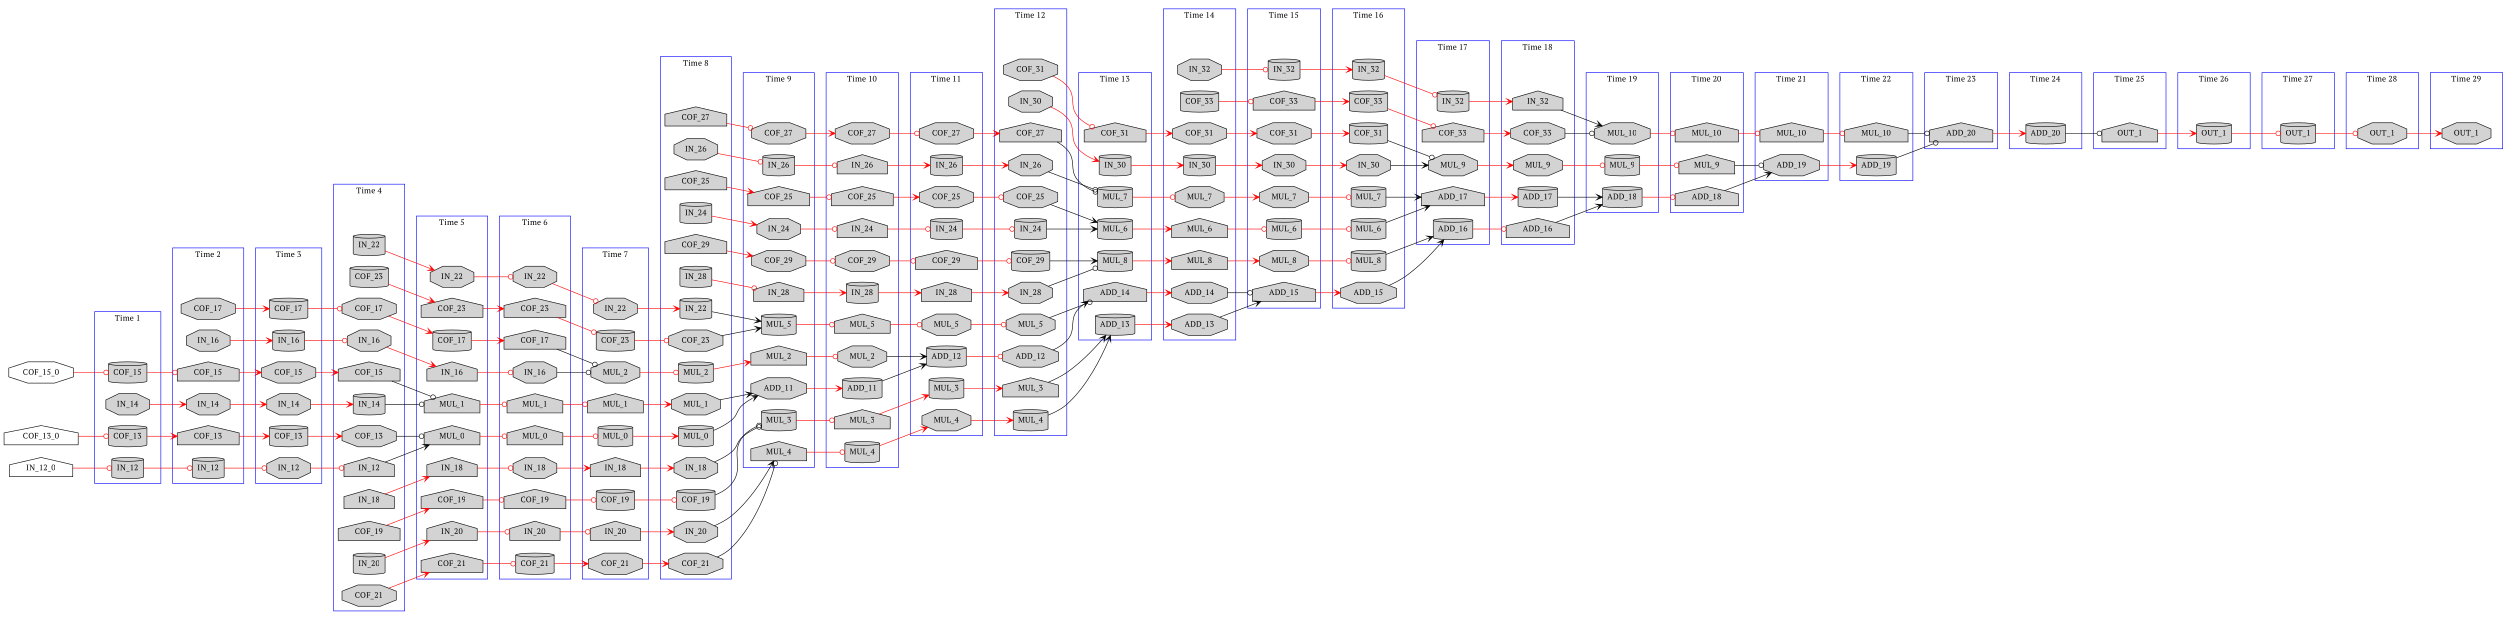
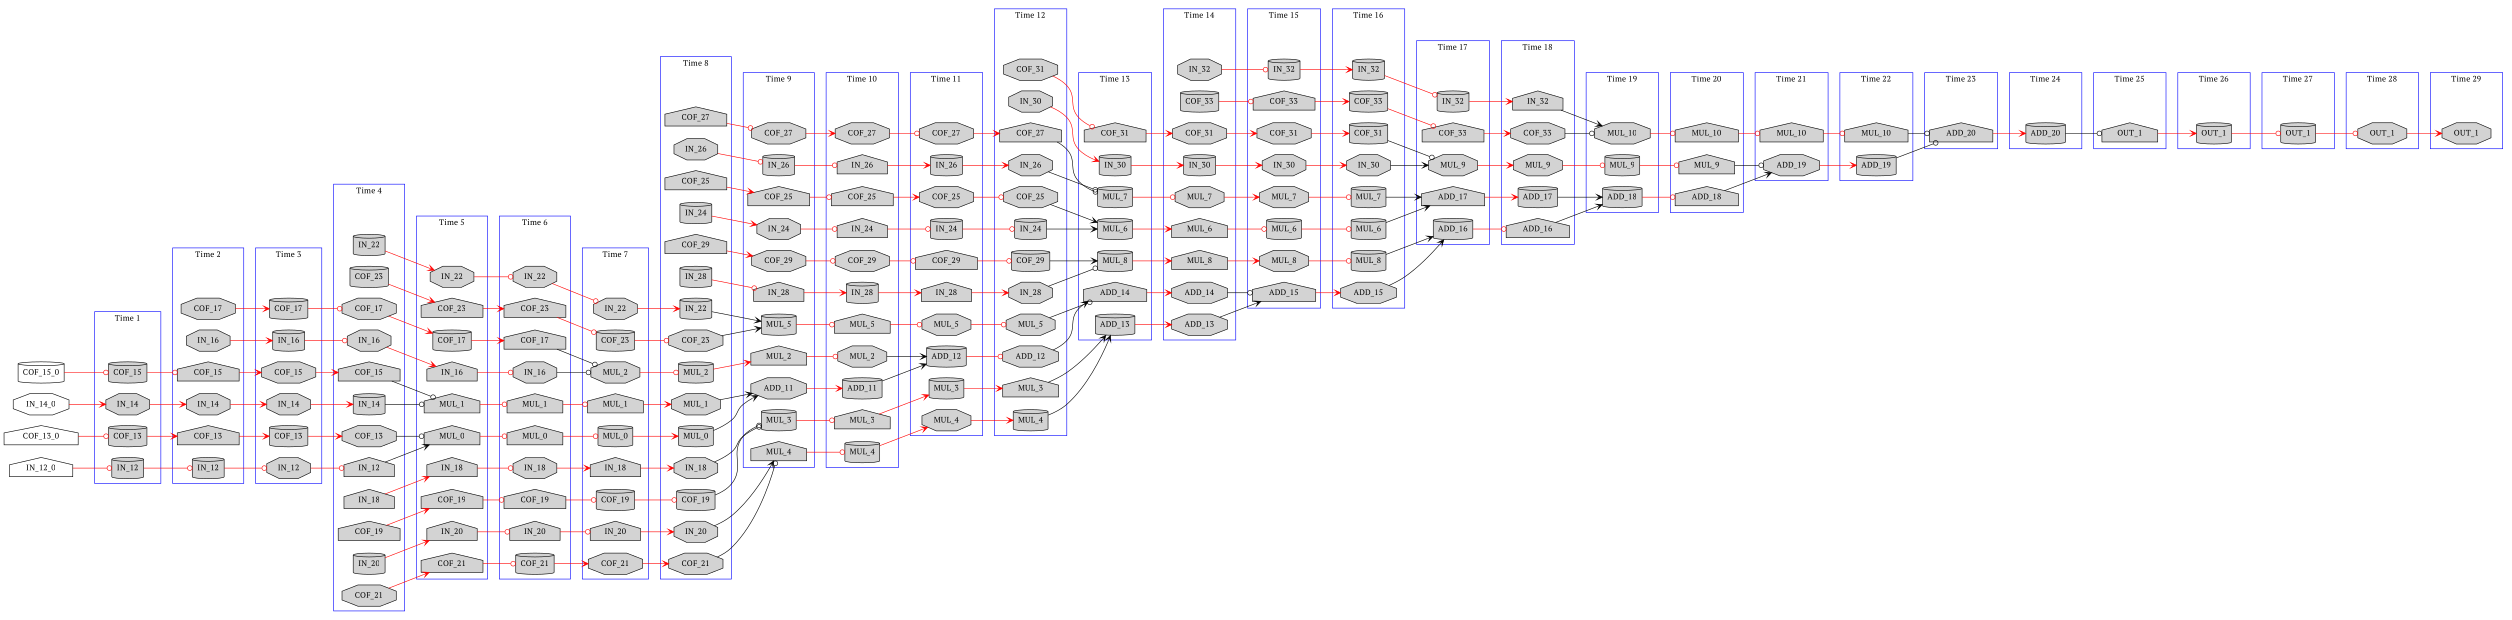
node "COF_15_0": shape octagon -> cylinder
node "IN_14_0": added
